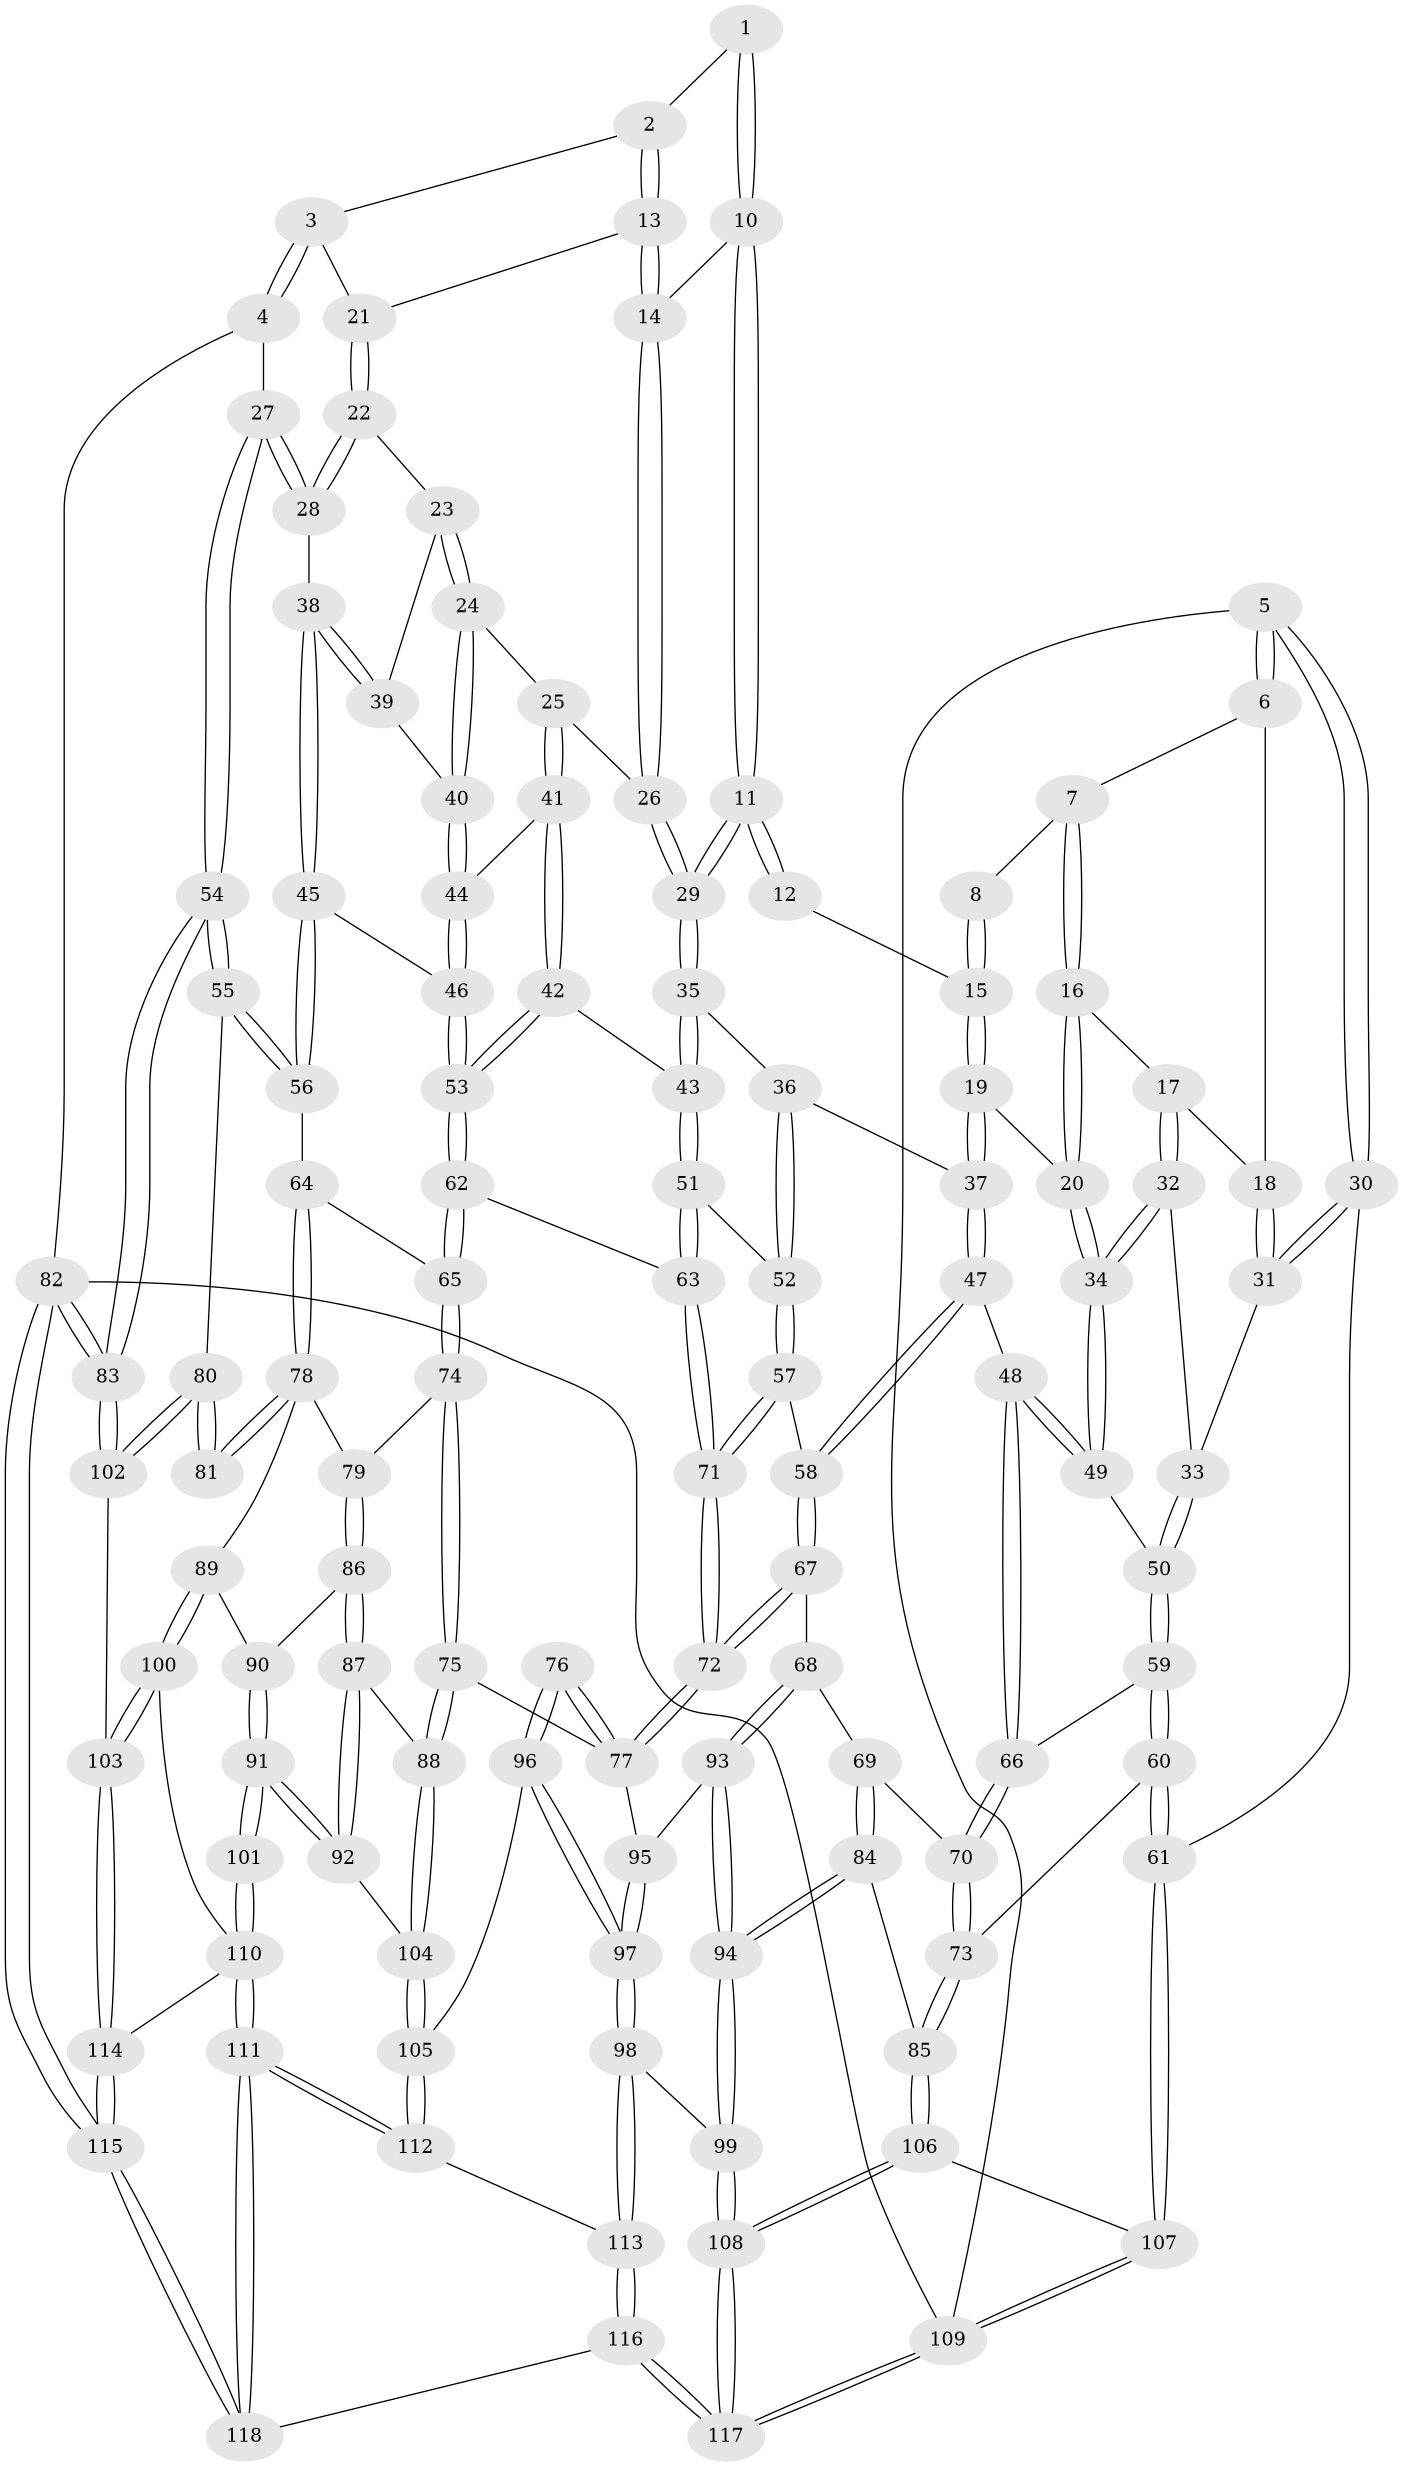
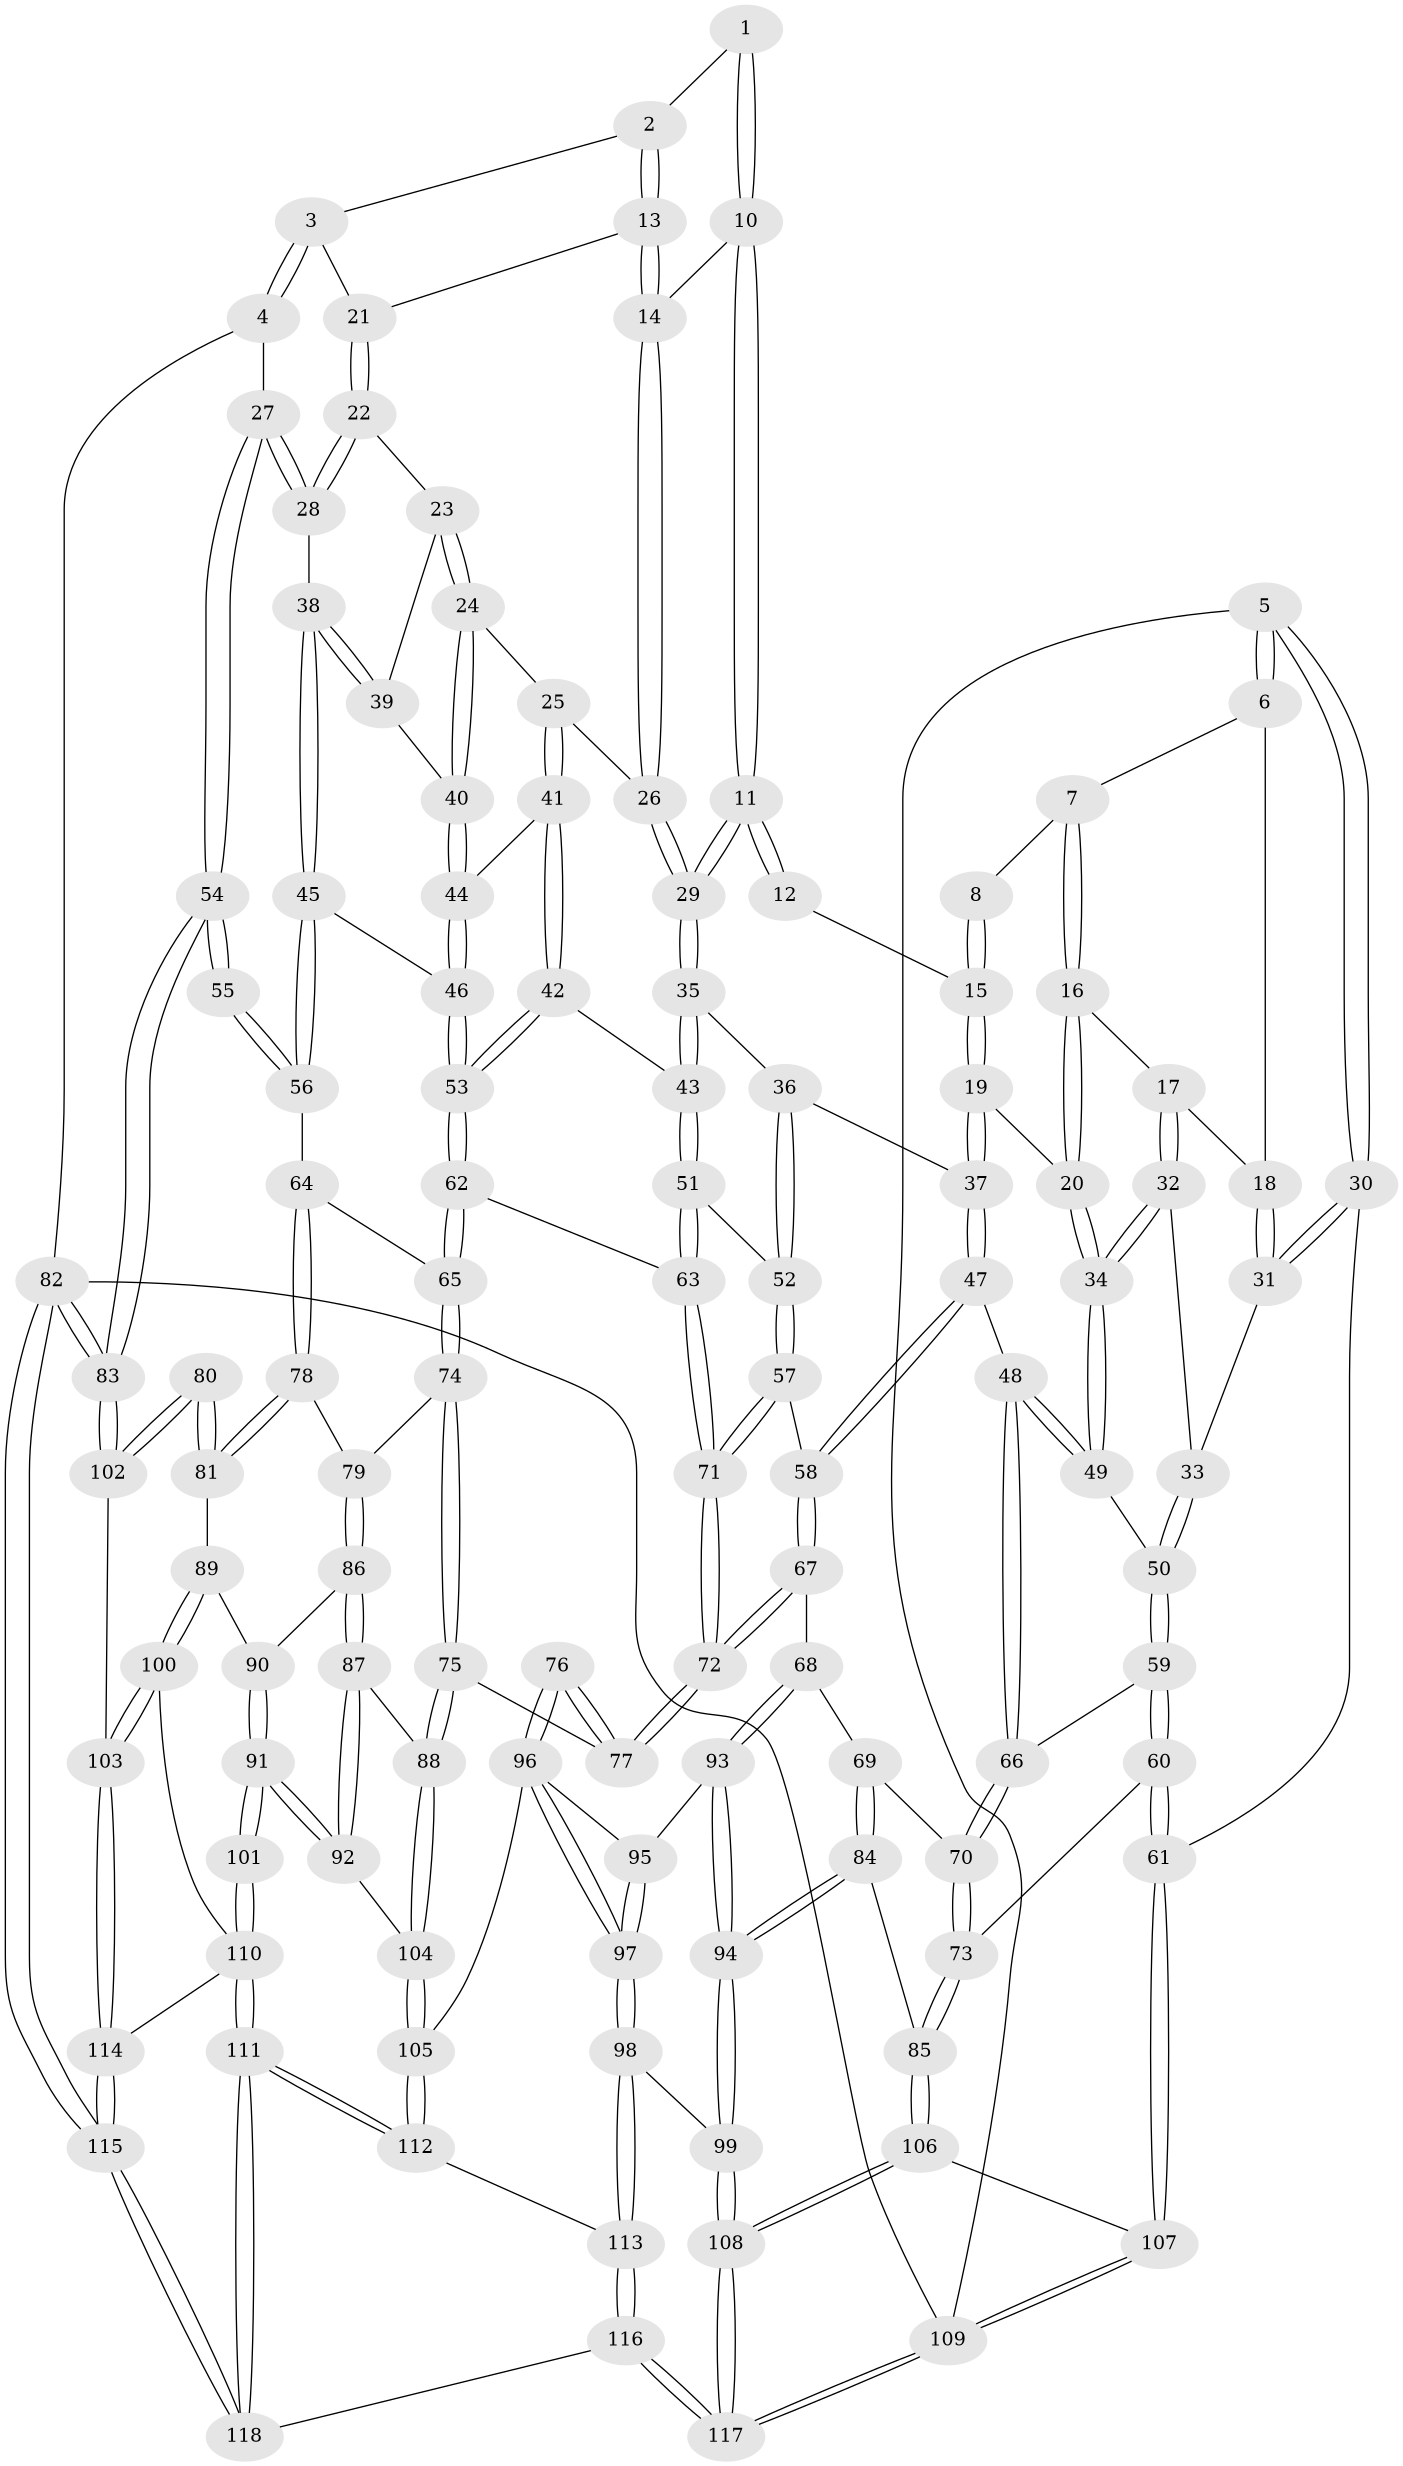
edge "55" -- "80": removed
edge "78" -- "89": now "81" -- "89"
edge "77" -- "95": now "96" -- "95"
